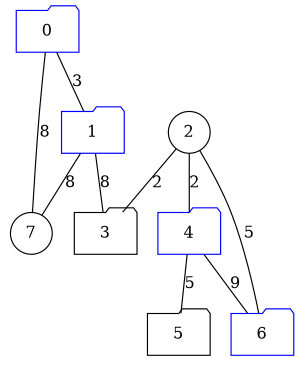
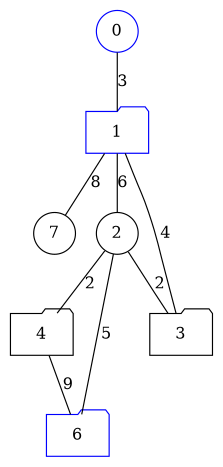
node "0": shape folder -> circle
edge "0" -- "7": removed, label "8"
edge "1" -- "3": label "8" -> "4"
edge "1" -- "2": added, label "6"
node "4": color blue -> black
node "5": removed
